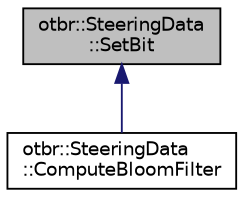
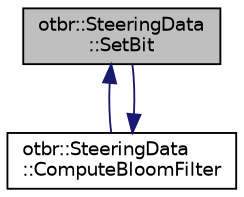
edge "otbr::SteeringData ::SetBit" -> "otbr::SteeringData ::ComputeBloomFilter": added
